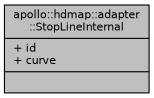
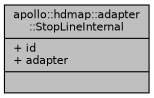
node "apollo::hdmap::adapter": text "+ curve" -> "+ adapter"
